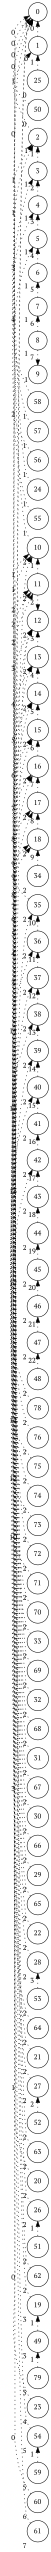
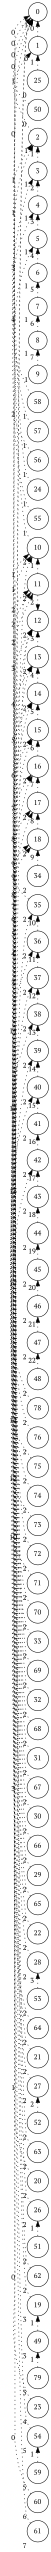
edge "8 1" -> "9 1": reversed
